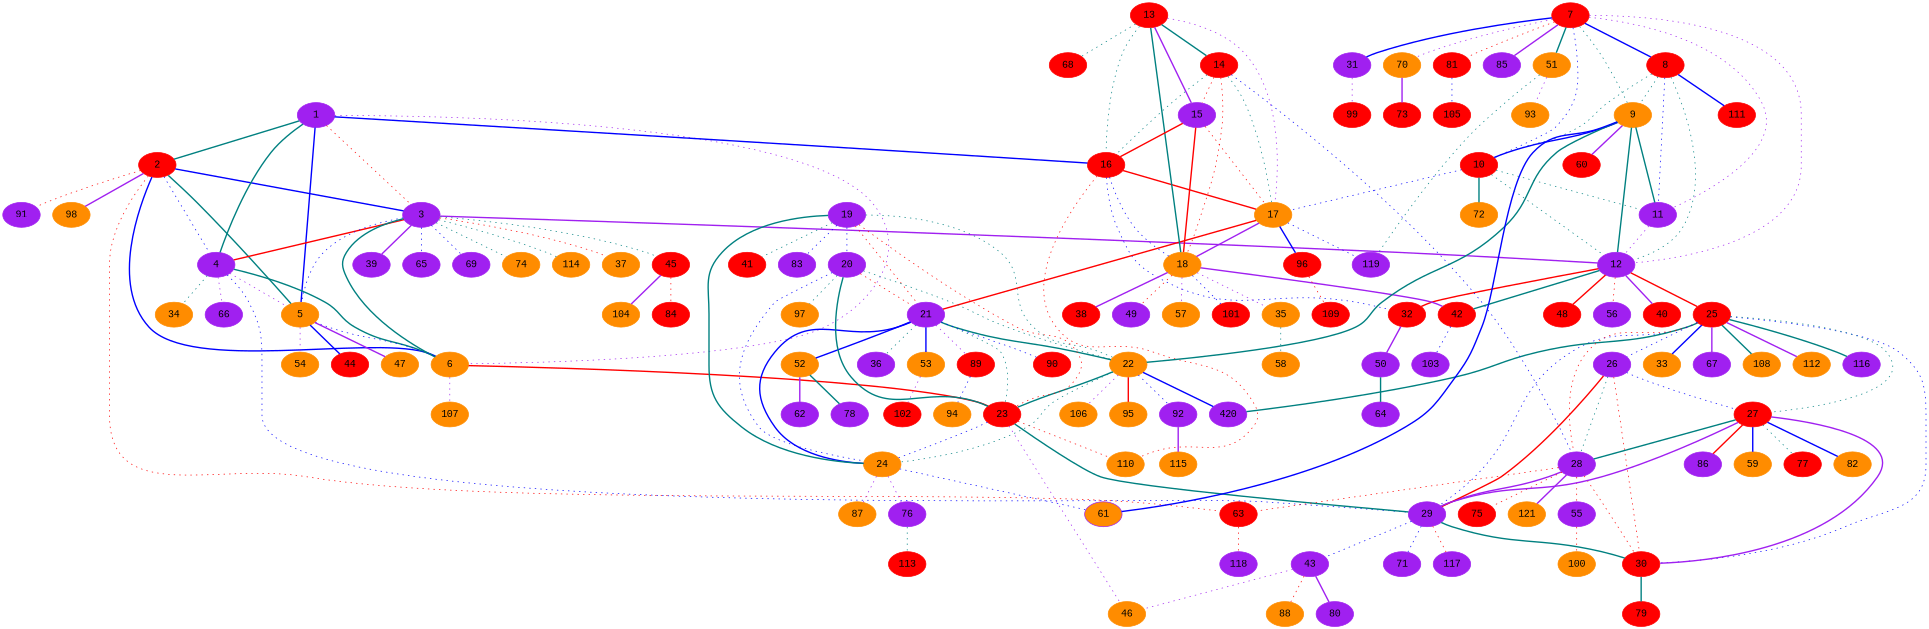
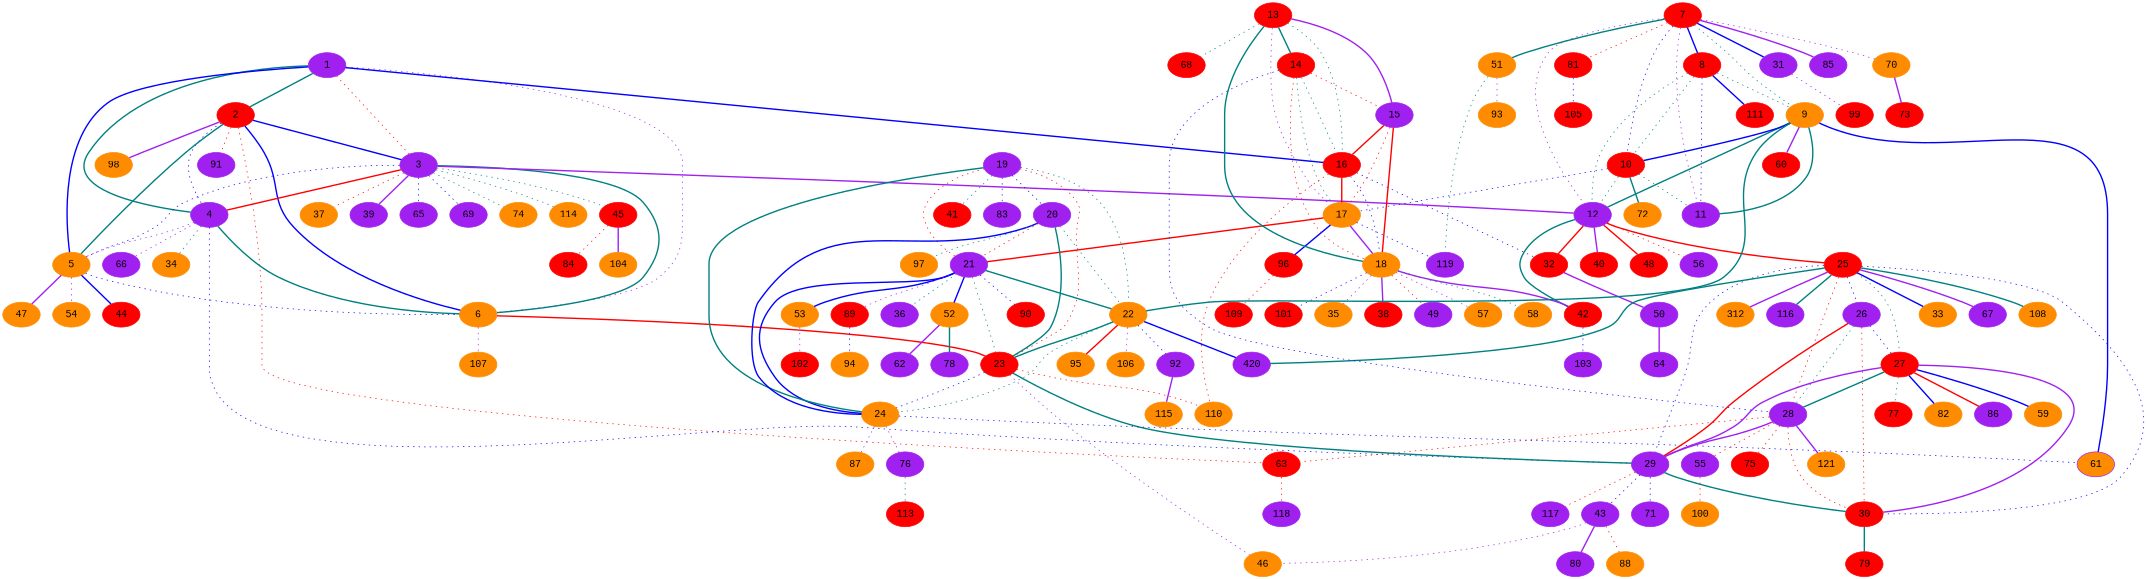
edge "11" -- "12": removed
edge "35" -- "58": now "18" -- "58"
node "112": label "112" -> "312"
edge "20" -- "24": style dotted -> bold
edge "50" -- "64": color teal -> purple
